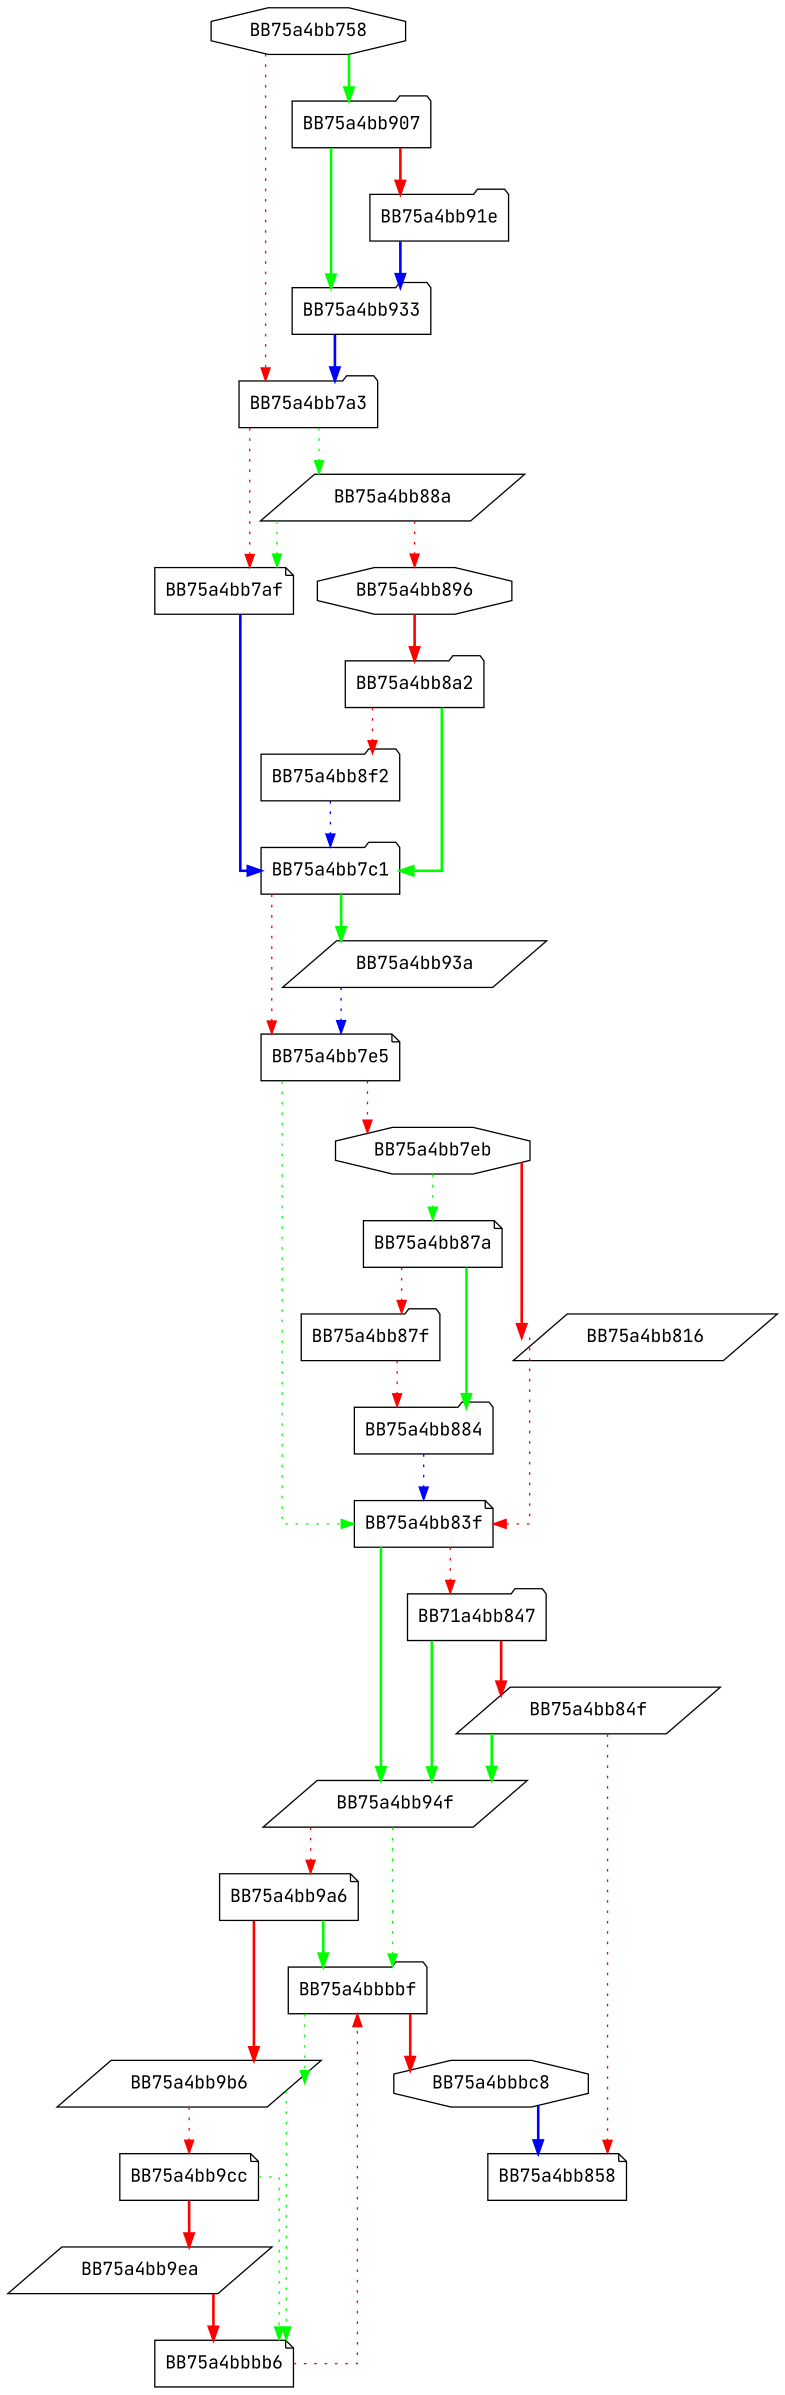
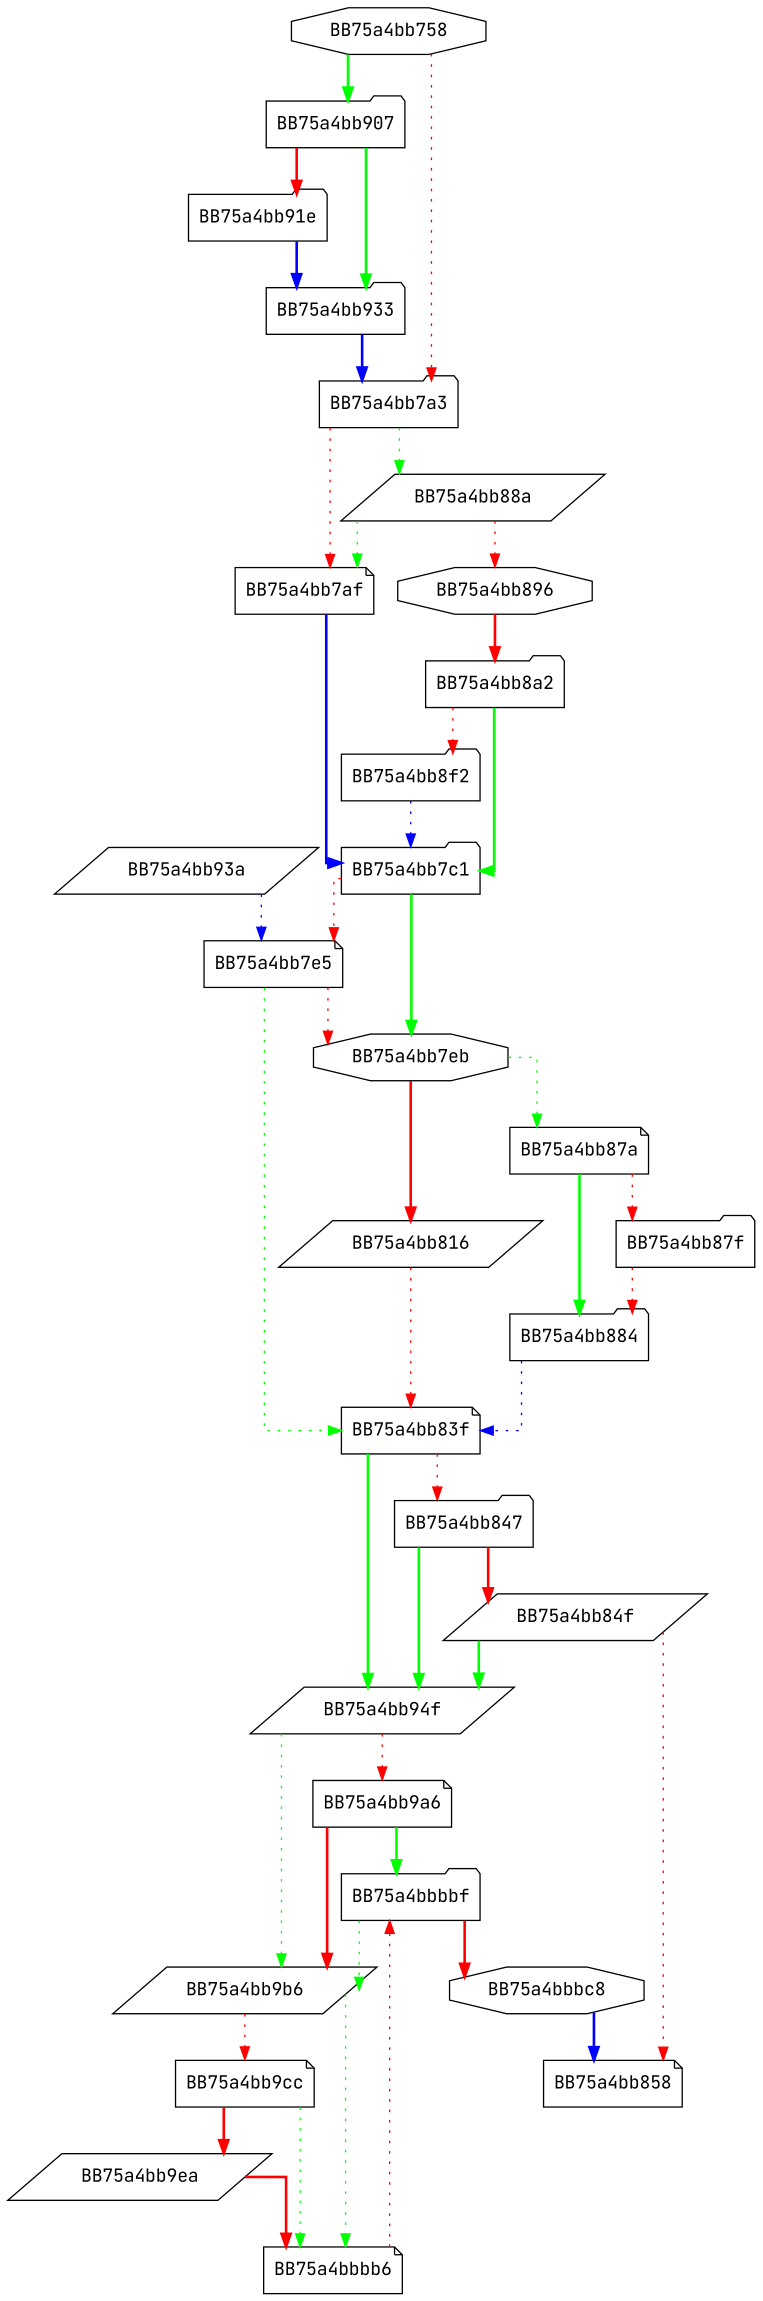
edge "BB75a4bb7c1" -> "BB75a4bb93a": now "BB75a4bb7c1" -> "BB75a4bb7eb"
node "BB71a4bb847": label "BB71a4bb847" -> "BB75a4bb847"
edge "BB75a4bb94f" -> "BB75a4bbbbf": now "BB75a4bb94f" -> "BB75a4bb9b6"
